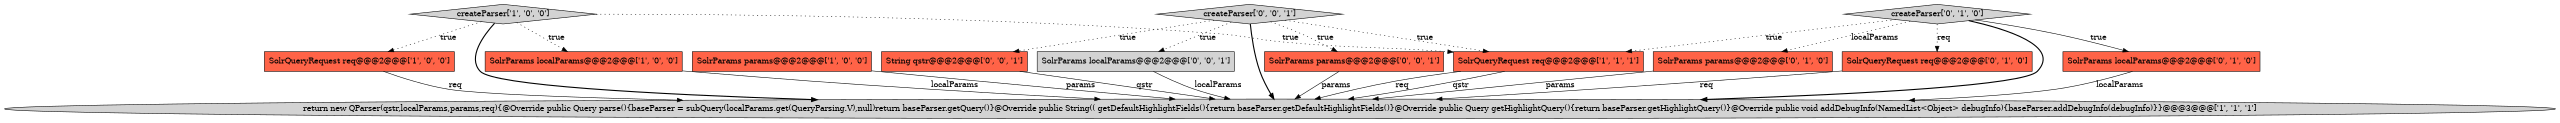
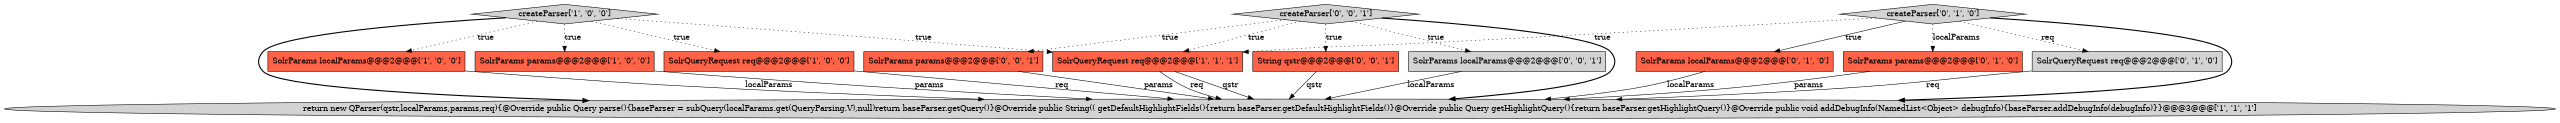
edge "createParser['1', '0', '0']" -> "SolrParams params@@@2@@@['1', '0', '0']": added, label "true"
node "SolrQueryRequest req@@@2@@@['0', '1', '0']": fillcolor tomato -> lightgray
